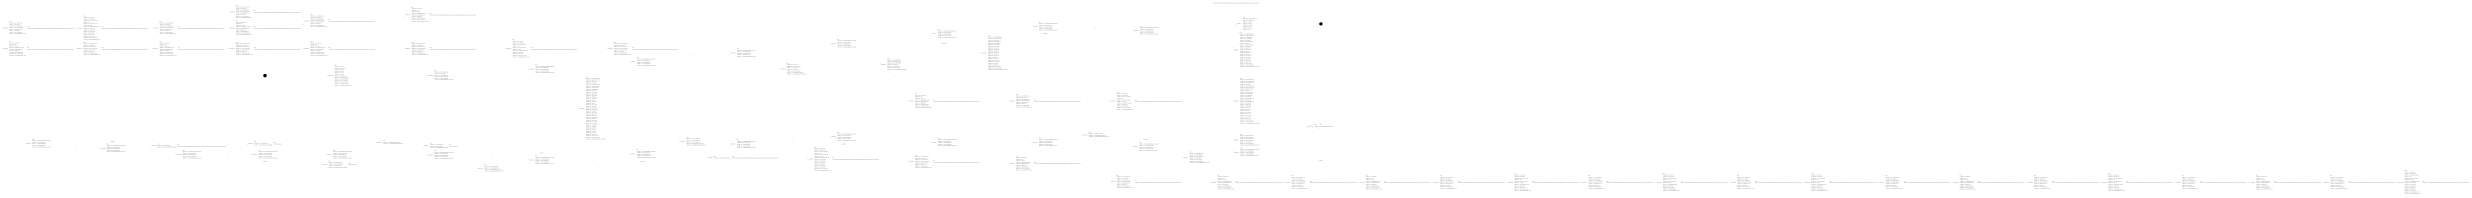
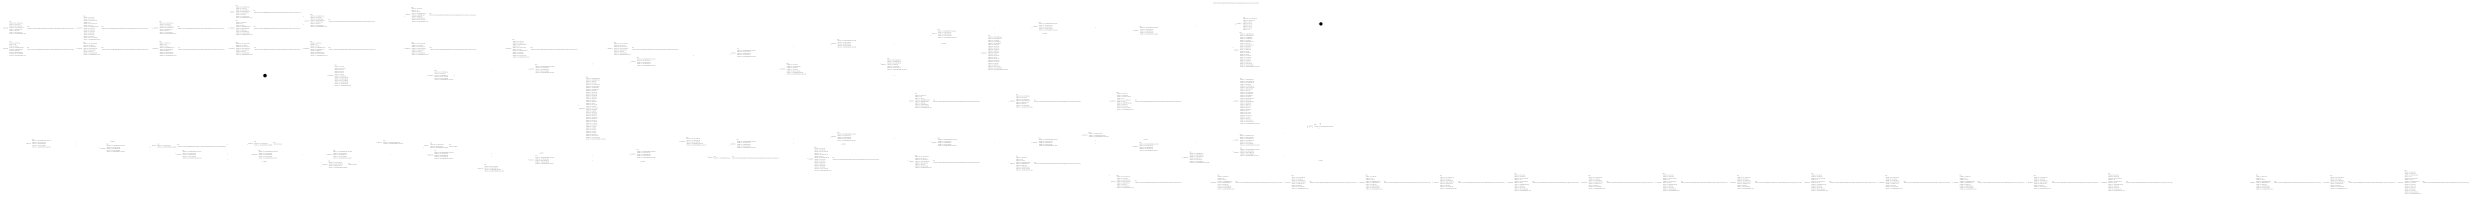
node "0x401dfc [39]": removed
